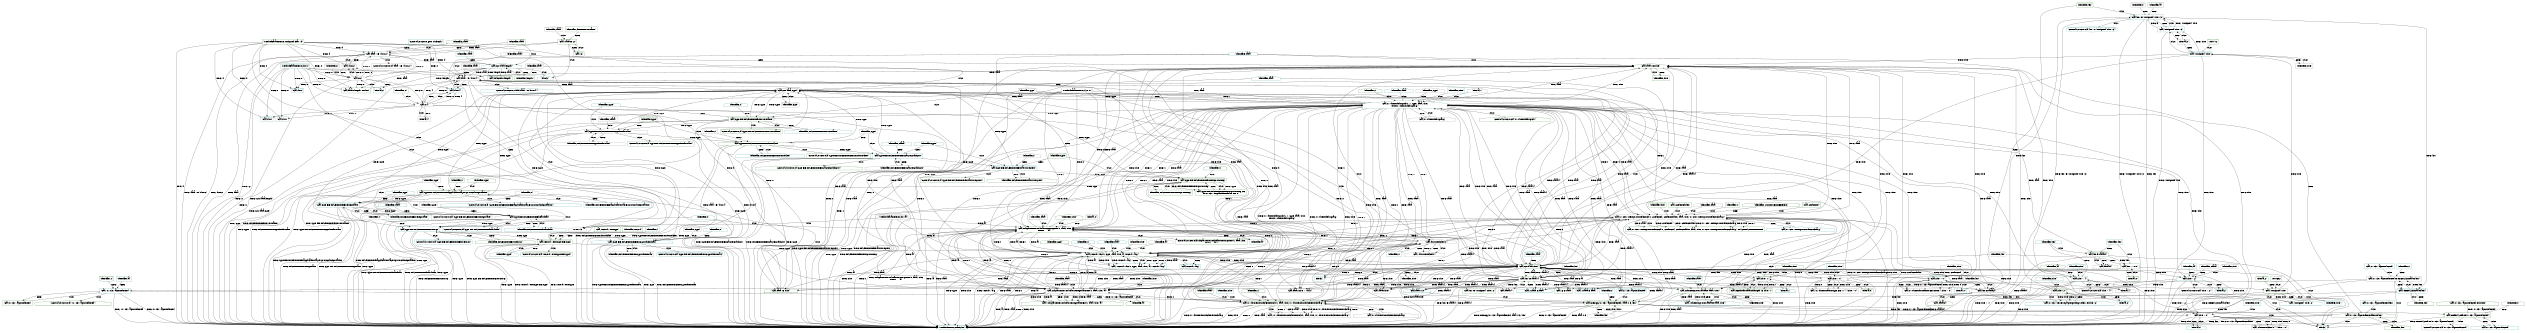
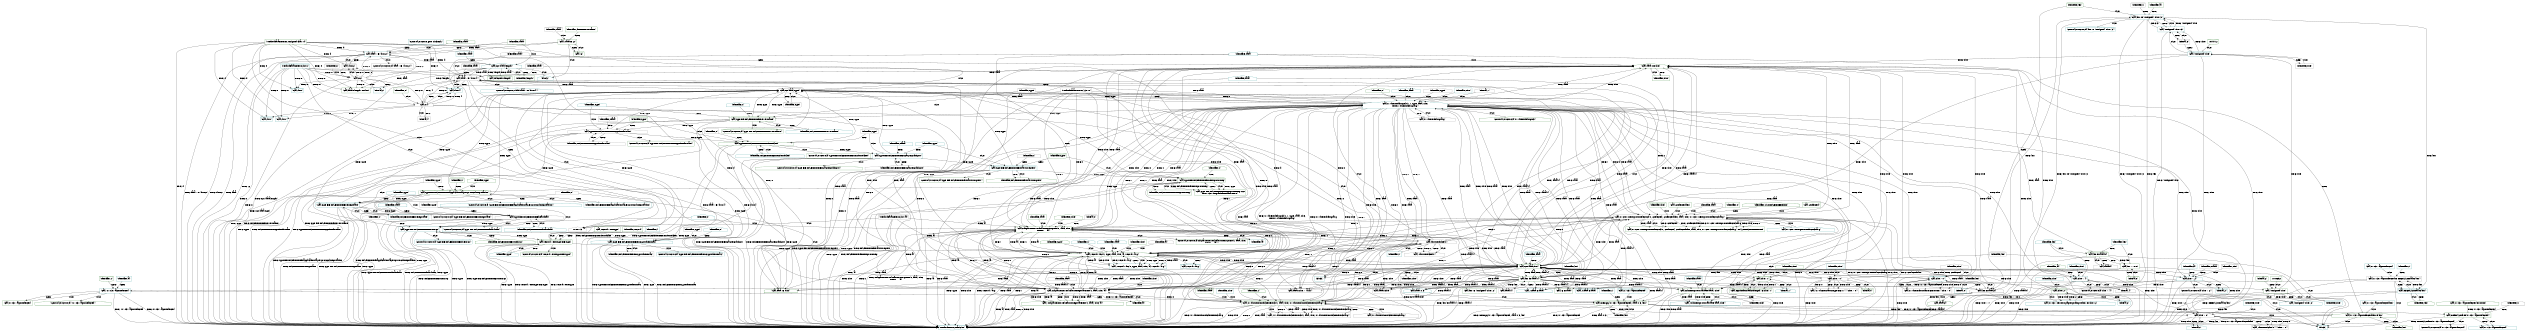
edge "(Call,n2s(data,size))" -> "(Call,*p = data)": label "DDG: al" -> "DDG: data"
